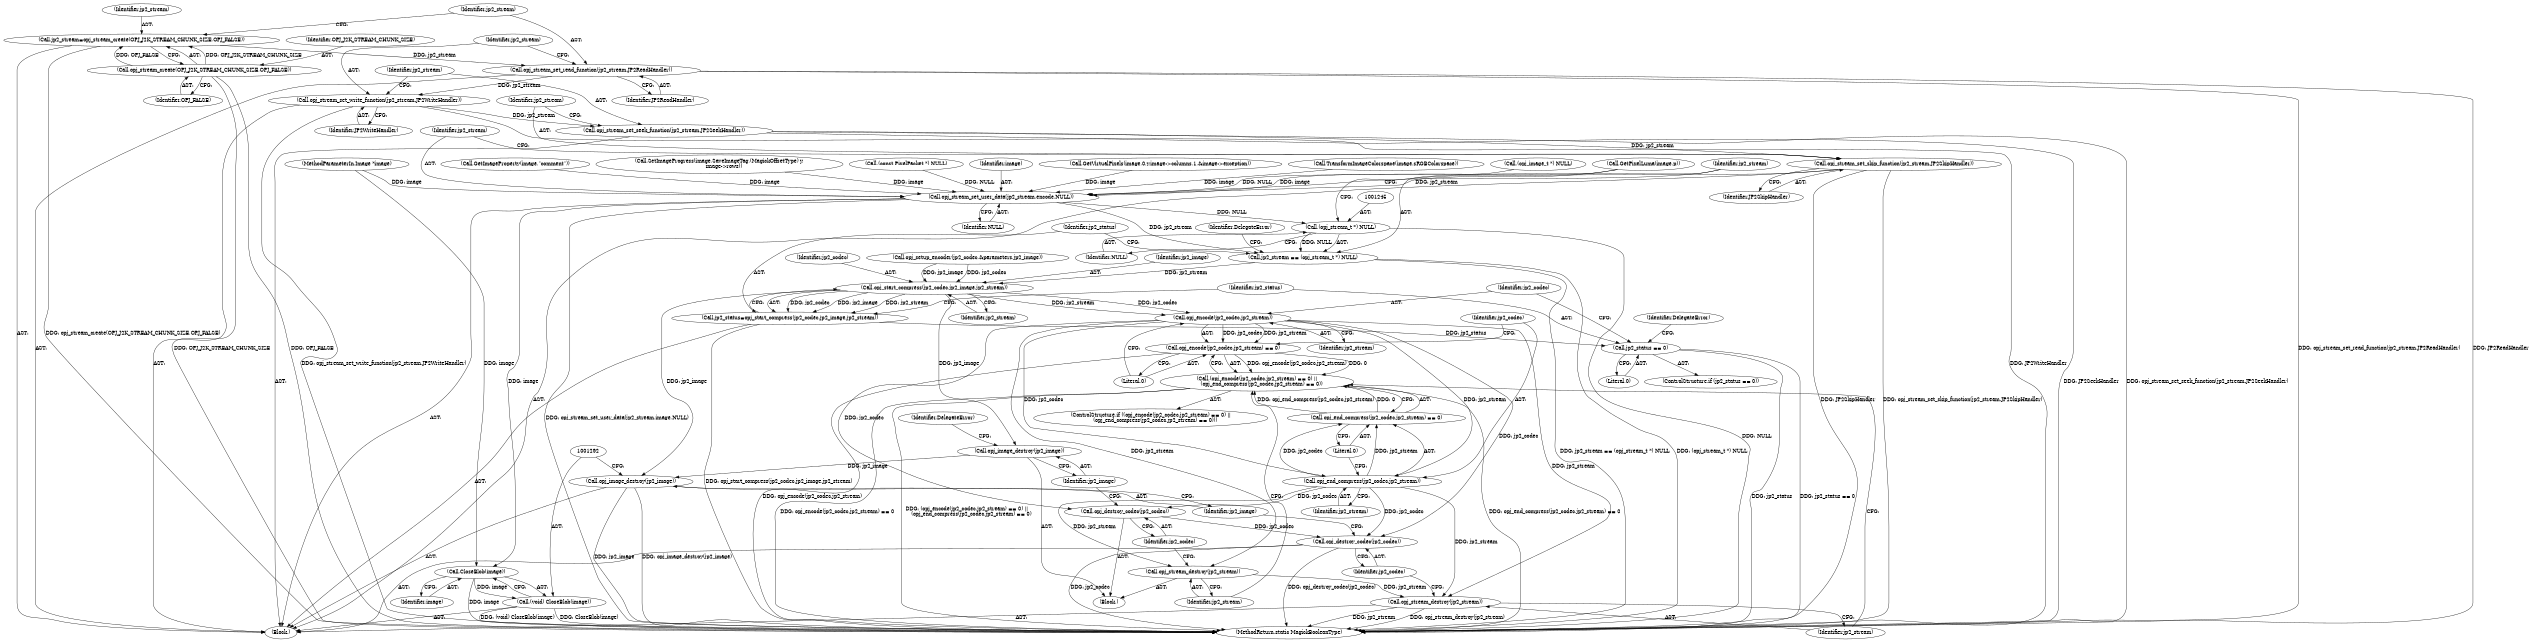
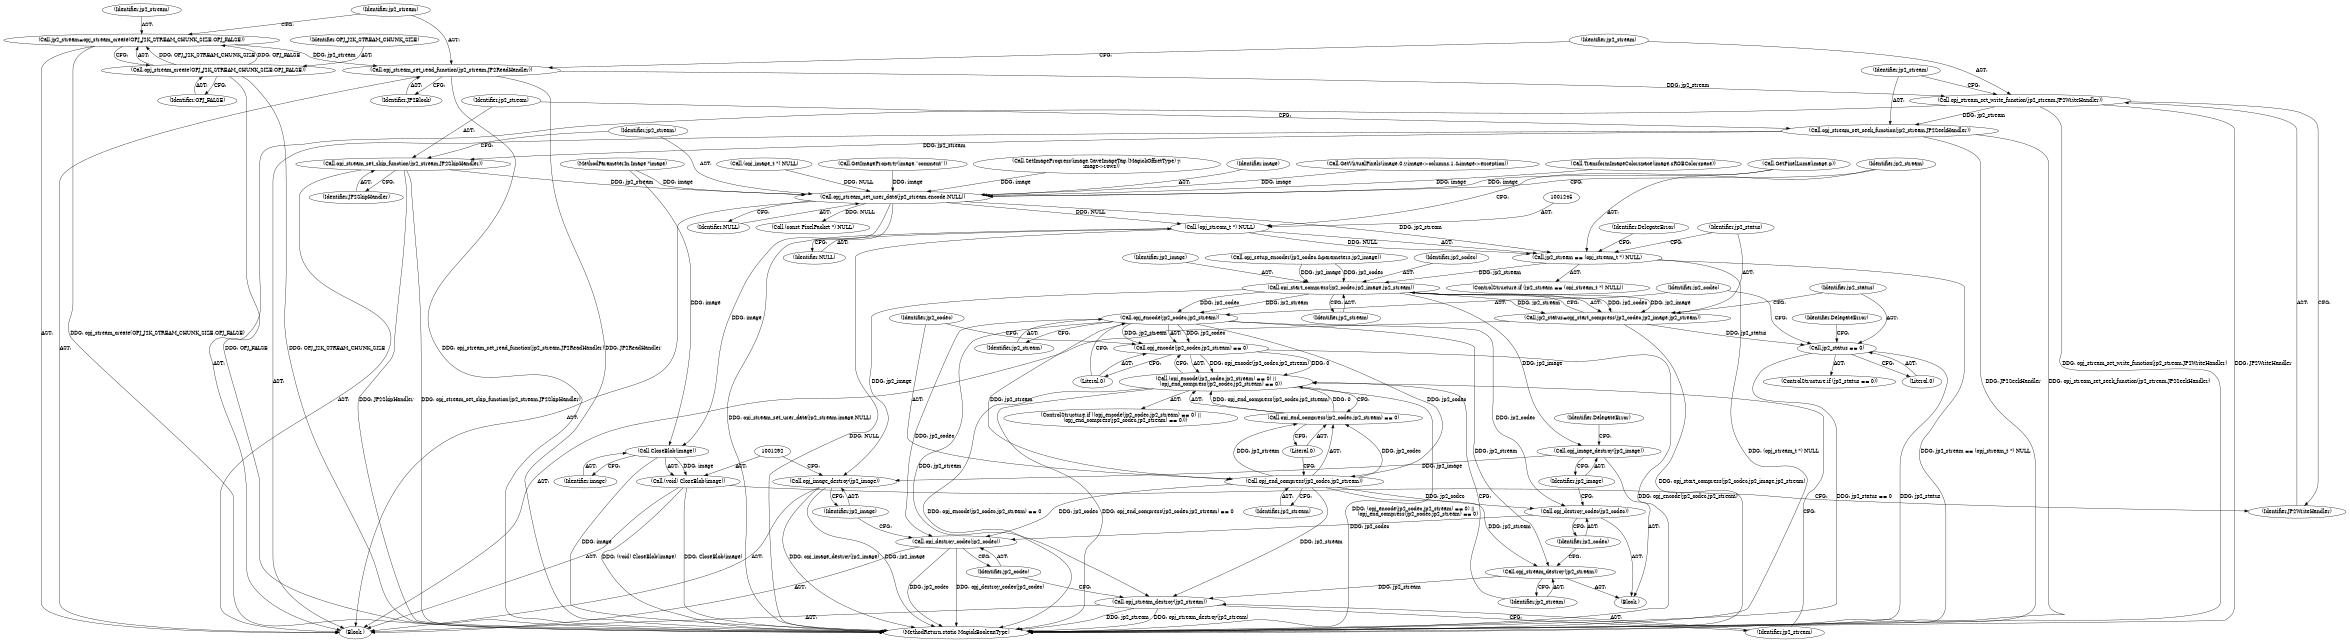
node "(Identifier,JP2ReadHandler)": label "(Identifier,JP2ReadHandler)" -> "(Identifier,JP2Block)"
edge "(Call,(const PixelPacket *) NULL)" -> "(Call,opj_stream_set_user_data(jp2_stream,encode,NULL))": reversed
node "(ControlStructure,if (jp2_stream == (opj_stream_t *) NULL))": added
edge "(Call,(void) CloseBlob(image))" -> "(Call,CloseBlob(image))": now "(Call,(void) CloseBlob(image))" -> "(Identifier,JP2WriteHandler)"
